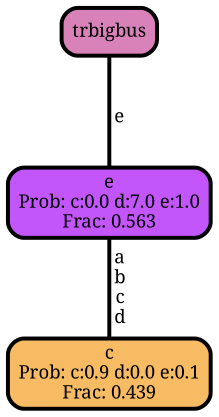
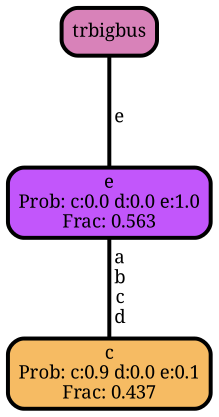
node "e Prob: c:0.0 d:7.0 e:1.0 Frac: 0.563": label "e Prob: c:0.0 d:7.0 e:1.0 Frac: 0.563" -> "e Prob: c:0.0 d:0.0 e:1.0 Frac: 0.563"
node "c Prob: c:0.9 d:0.0 e:0.1 Frac: 0.439": label "c Prob: c:0.9 d:0.0 e:0.1 Frac: 0.439" -> "c Prob: c:0.9 d:0.0 e:0.1 Frac: 0.437"
